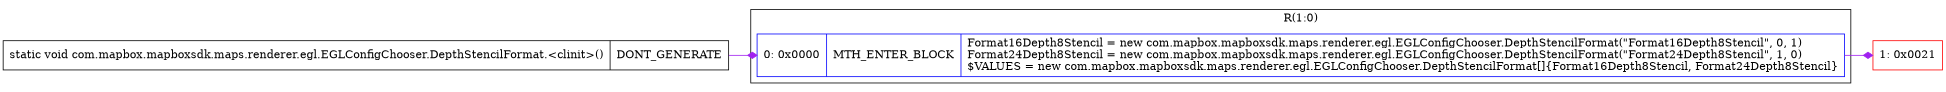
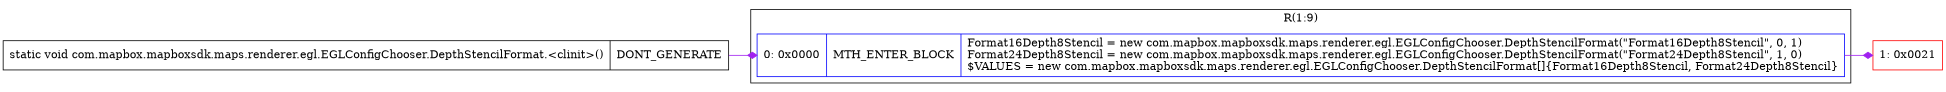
cluster "R(1:0)": label "R(1:0)" -> "R(1:9)"
